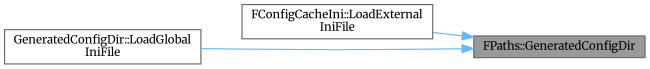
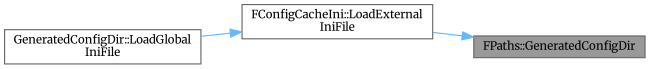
edge "GeneratedConfigDir::LoadGlobal IniFile" -> "FPaths::GeneratedConfigDir": now "GeneratedConfigDir::LoadGlobal IniFile" -> "FConfigCacheIni::LoadExternal IniFile"
